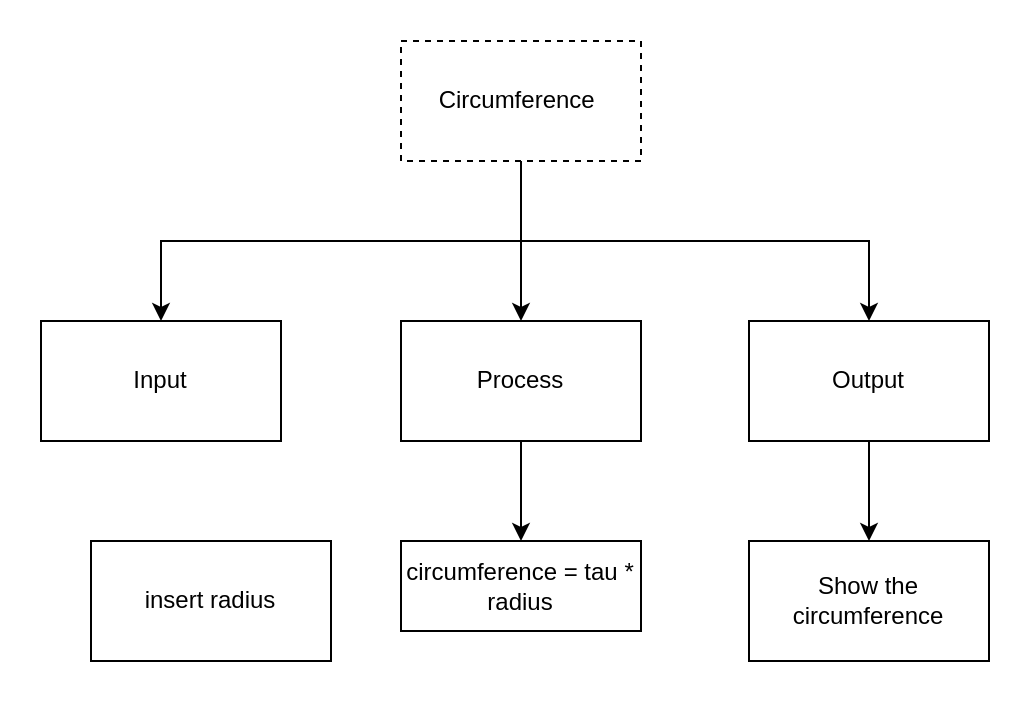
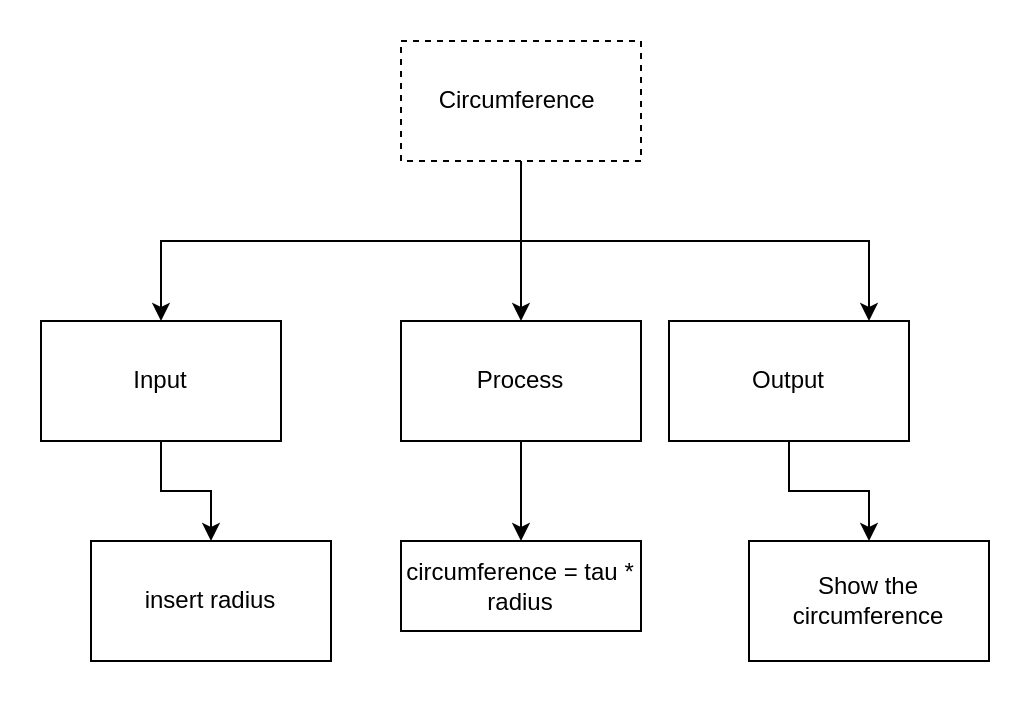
node "Output": moved (869, 381) -> (789, 381)
edge "Input" -> "insert radius": added
